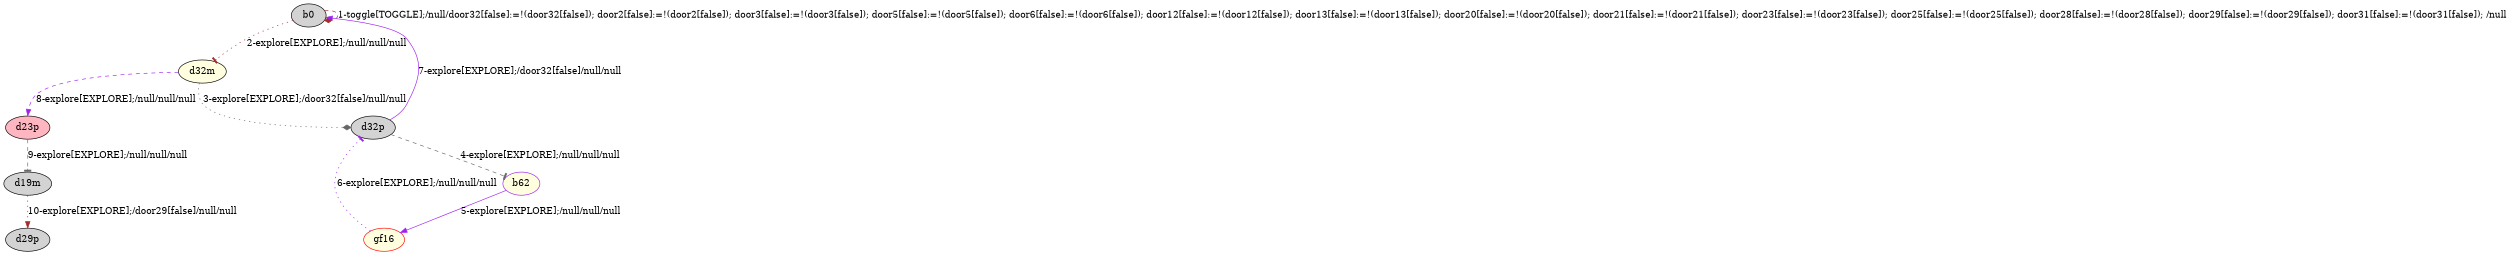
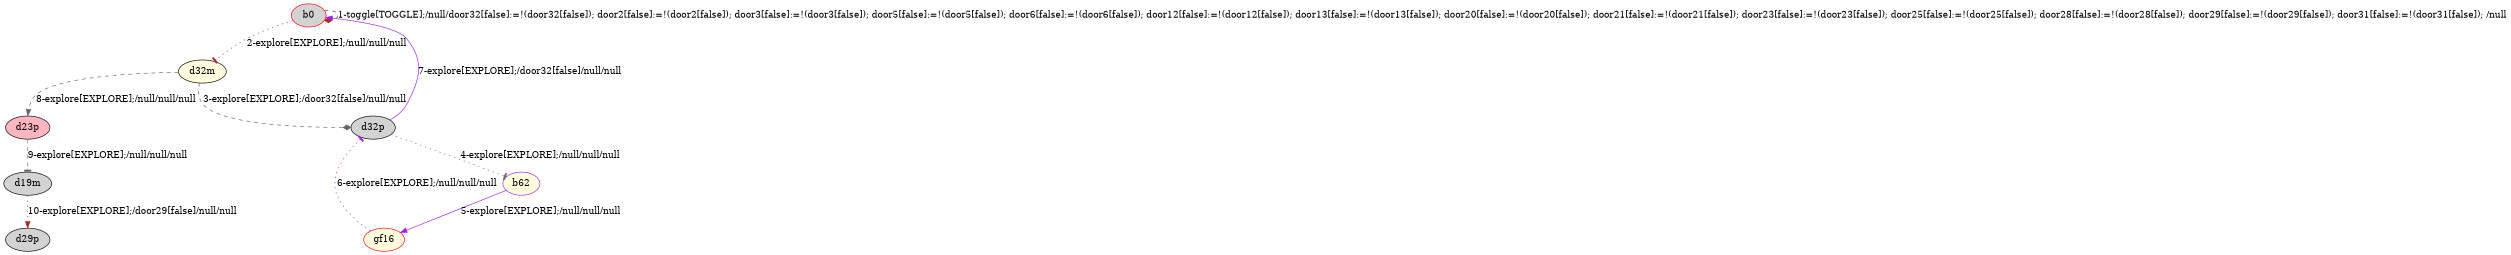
node "b0": color black -> red
edge "d32m" -> "d23p": color purple -> gray40
edge "d32m" -> "d32p": style dotted -> dashed
edge "d32p" -> "b62": style dashed -> dotted
